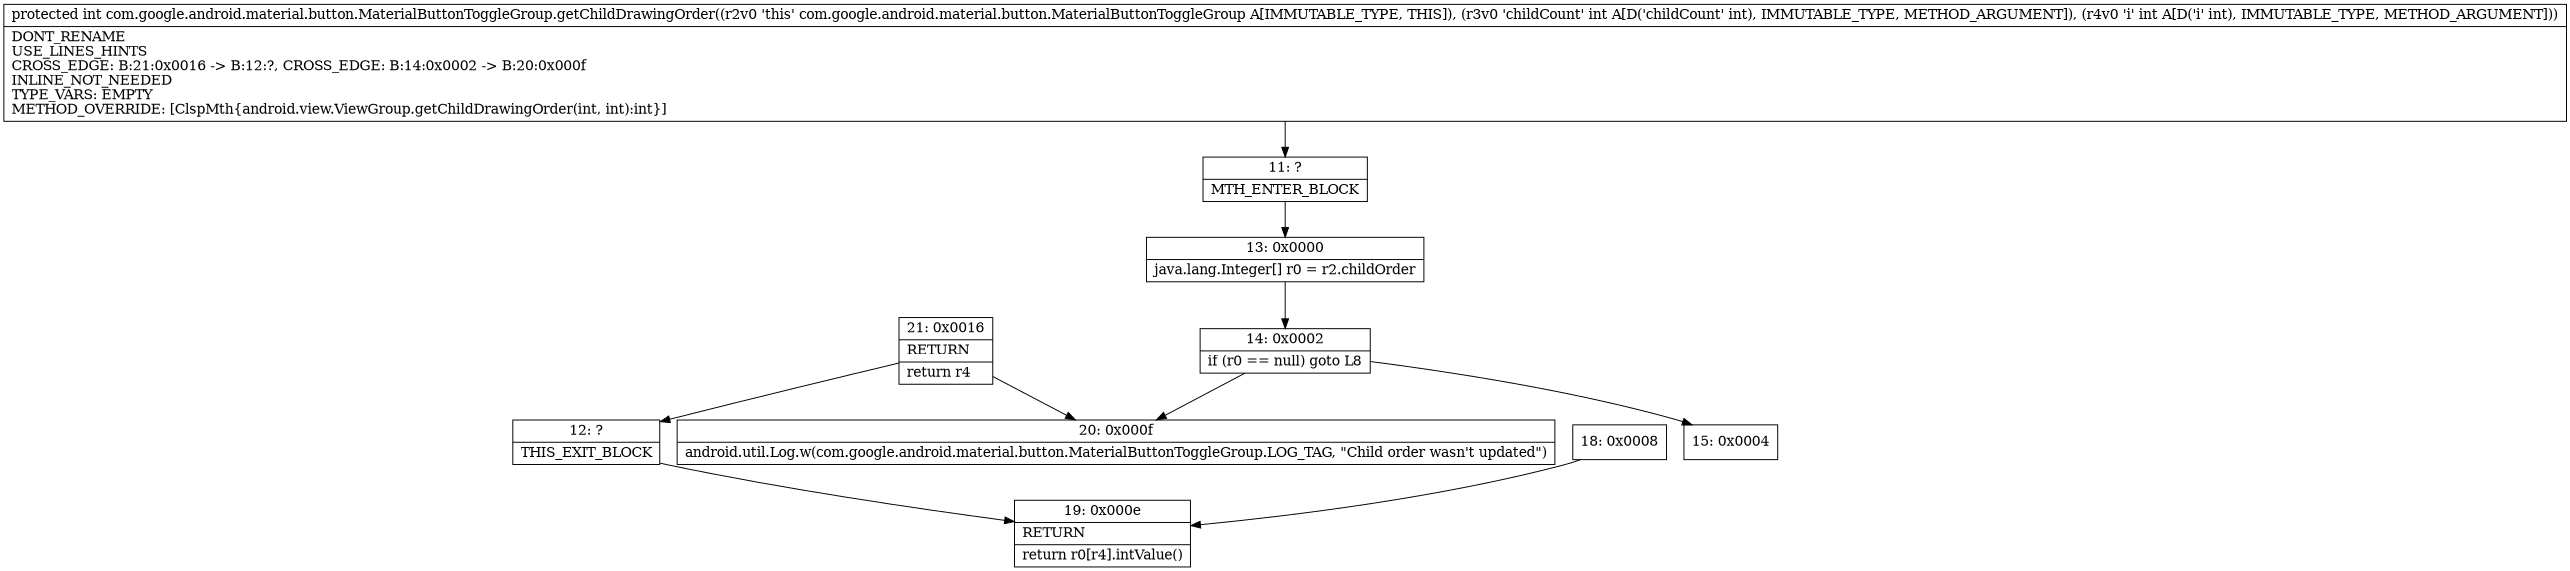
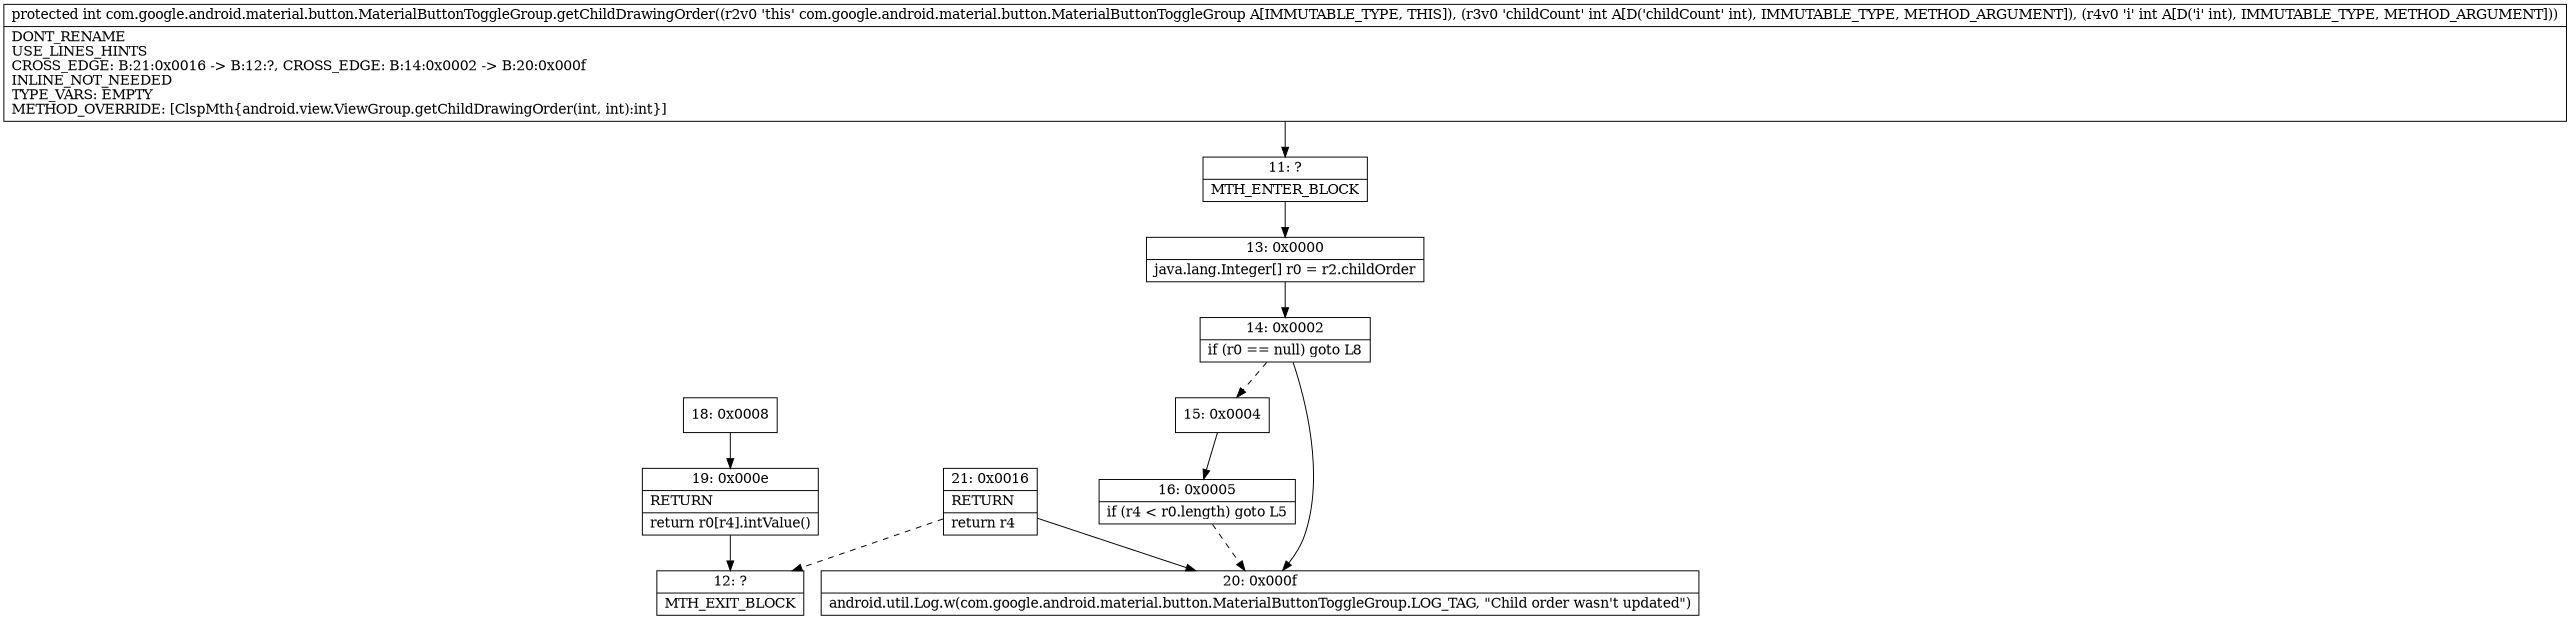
edge "14: 0x0002" -> "15: 0x0004": style solid -> dashed
edge "21: 0x0016" -> "12: ?": style solid -> dashed
node "12: ?": text "THIS_EXIT_BLOCK" -> "MTH_EXIT_BLOCK"
edge "12: ?" -> "19: 0x000e": reversed
node "16: 0x0005": added
